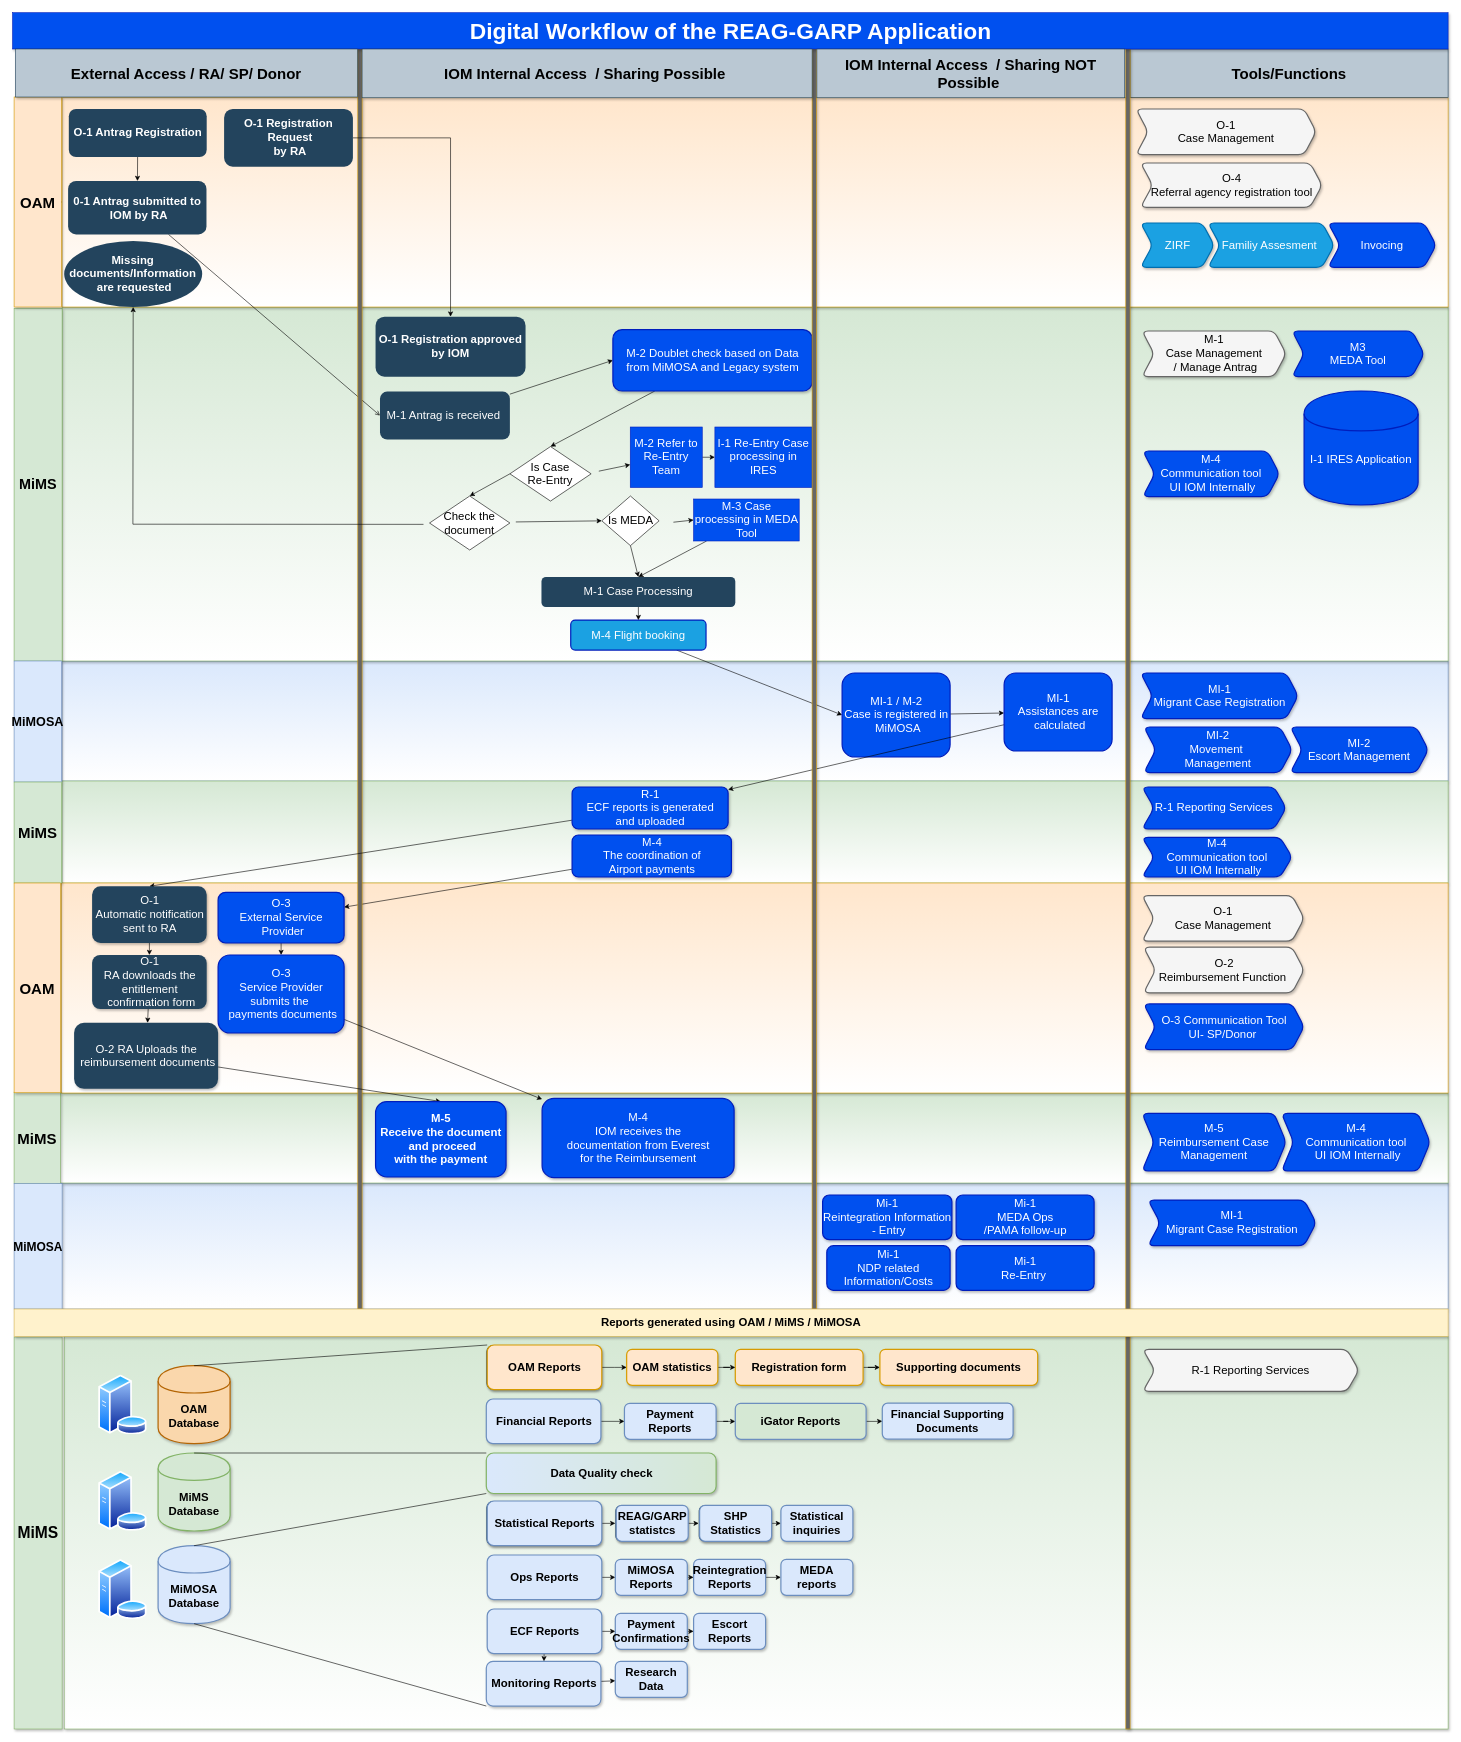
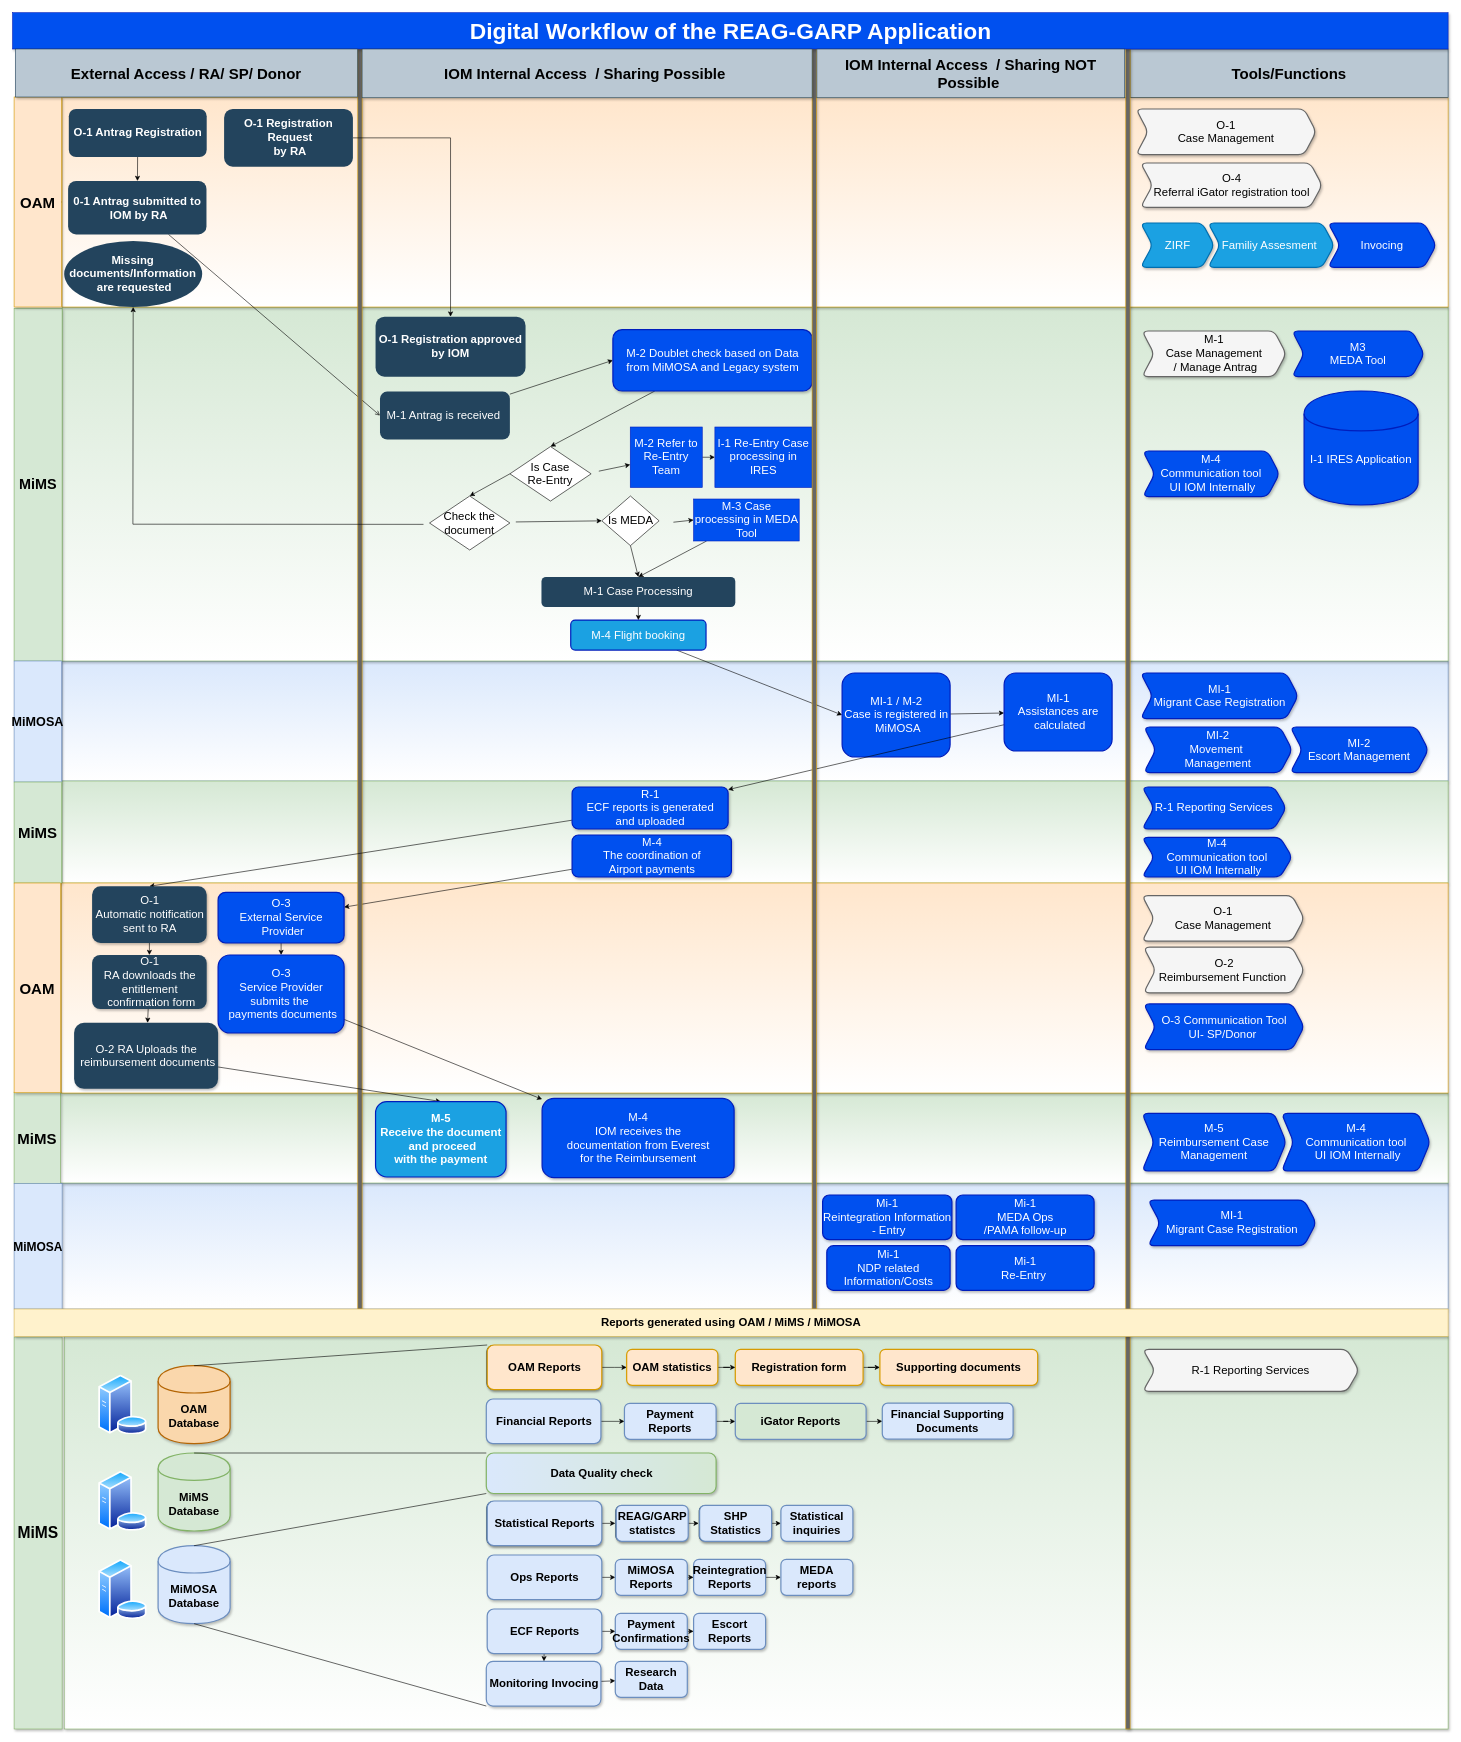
node "O-4 Referral agency registration tool": label "O-4 Referral agency registration tool" -> "O-4 Referral iGator registration tool"
node "M-5Receive the document and proceed with the payment": fillcolor #0050ef -> #1ba1e2
node "Monitoring Reports": label "Monitoring Reports" -> "Monitoring Invocing"
